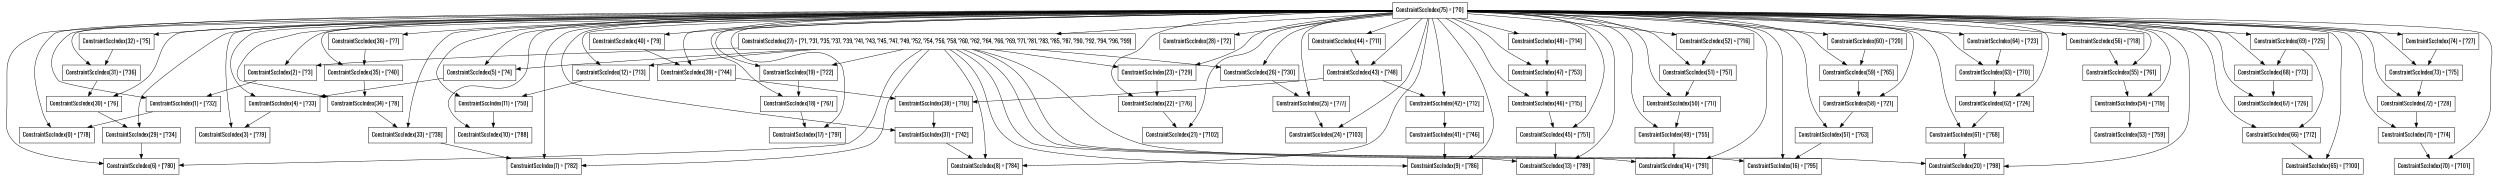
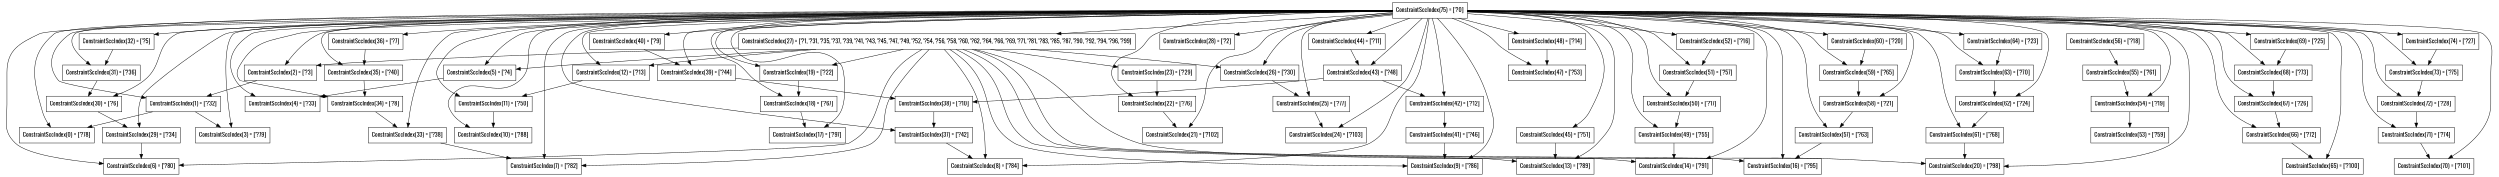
edge "ConstraintSccIndex(75) = ['?0]" -> "ConstraintSccIndex(56) = ['?18]": removed
edge "ConstraintSccIndex(75) = ['?0]" -> "ConstraintSccIndex(55) = ['?61]": removed
edge "ConstraintSccIndex(75) = ['?0]" -> "ConstraintSccIndex(23) = ['?29]": removed
edge "ConstraintSccIndex(69) = ['?25]" -> "ConstraintSccIndex(66) = ['?72]": now "ConstraintSccIndex(67) = ['?26]" -> "ConstraintSccIndex(66) = ['?72]"
node "ConstraintSccIndex(46) = ['?15]": removed
edge "ConstraintSccIndex(4) = ['?33]" -> "ConstraintSccIndex(3) = ['?79]": now "ConstraintSccIndex(1) = ['?32]" -> "ConstraintSccIndex(3) = ['?79]"
